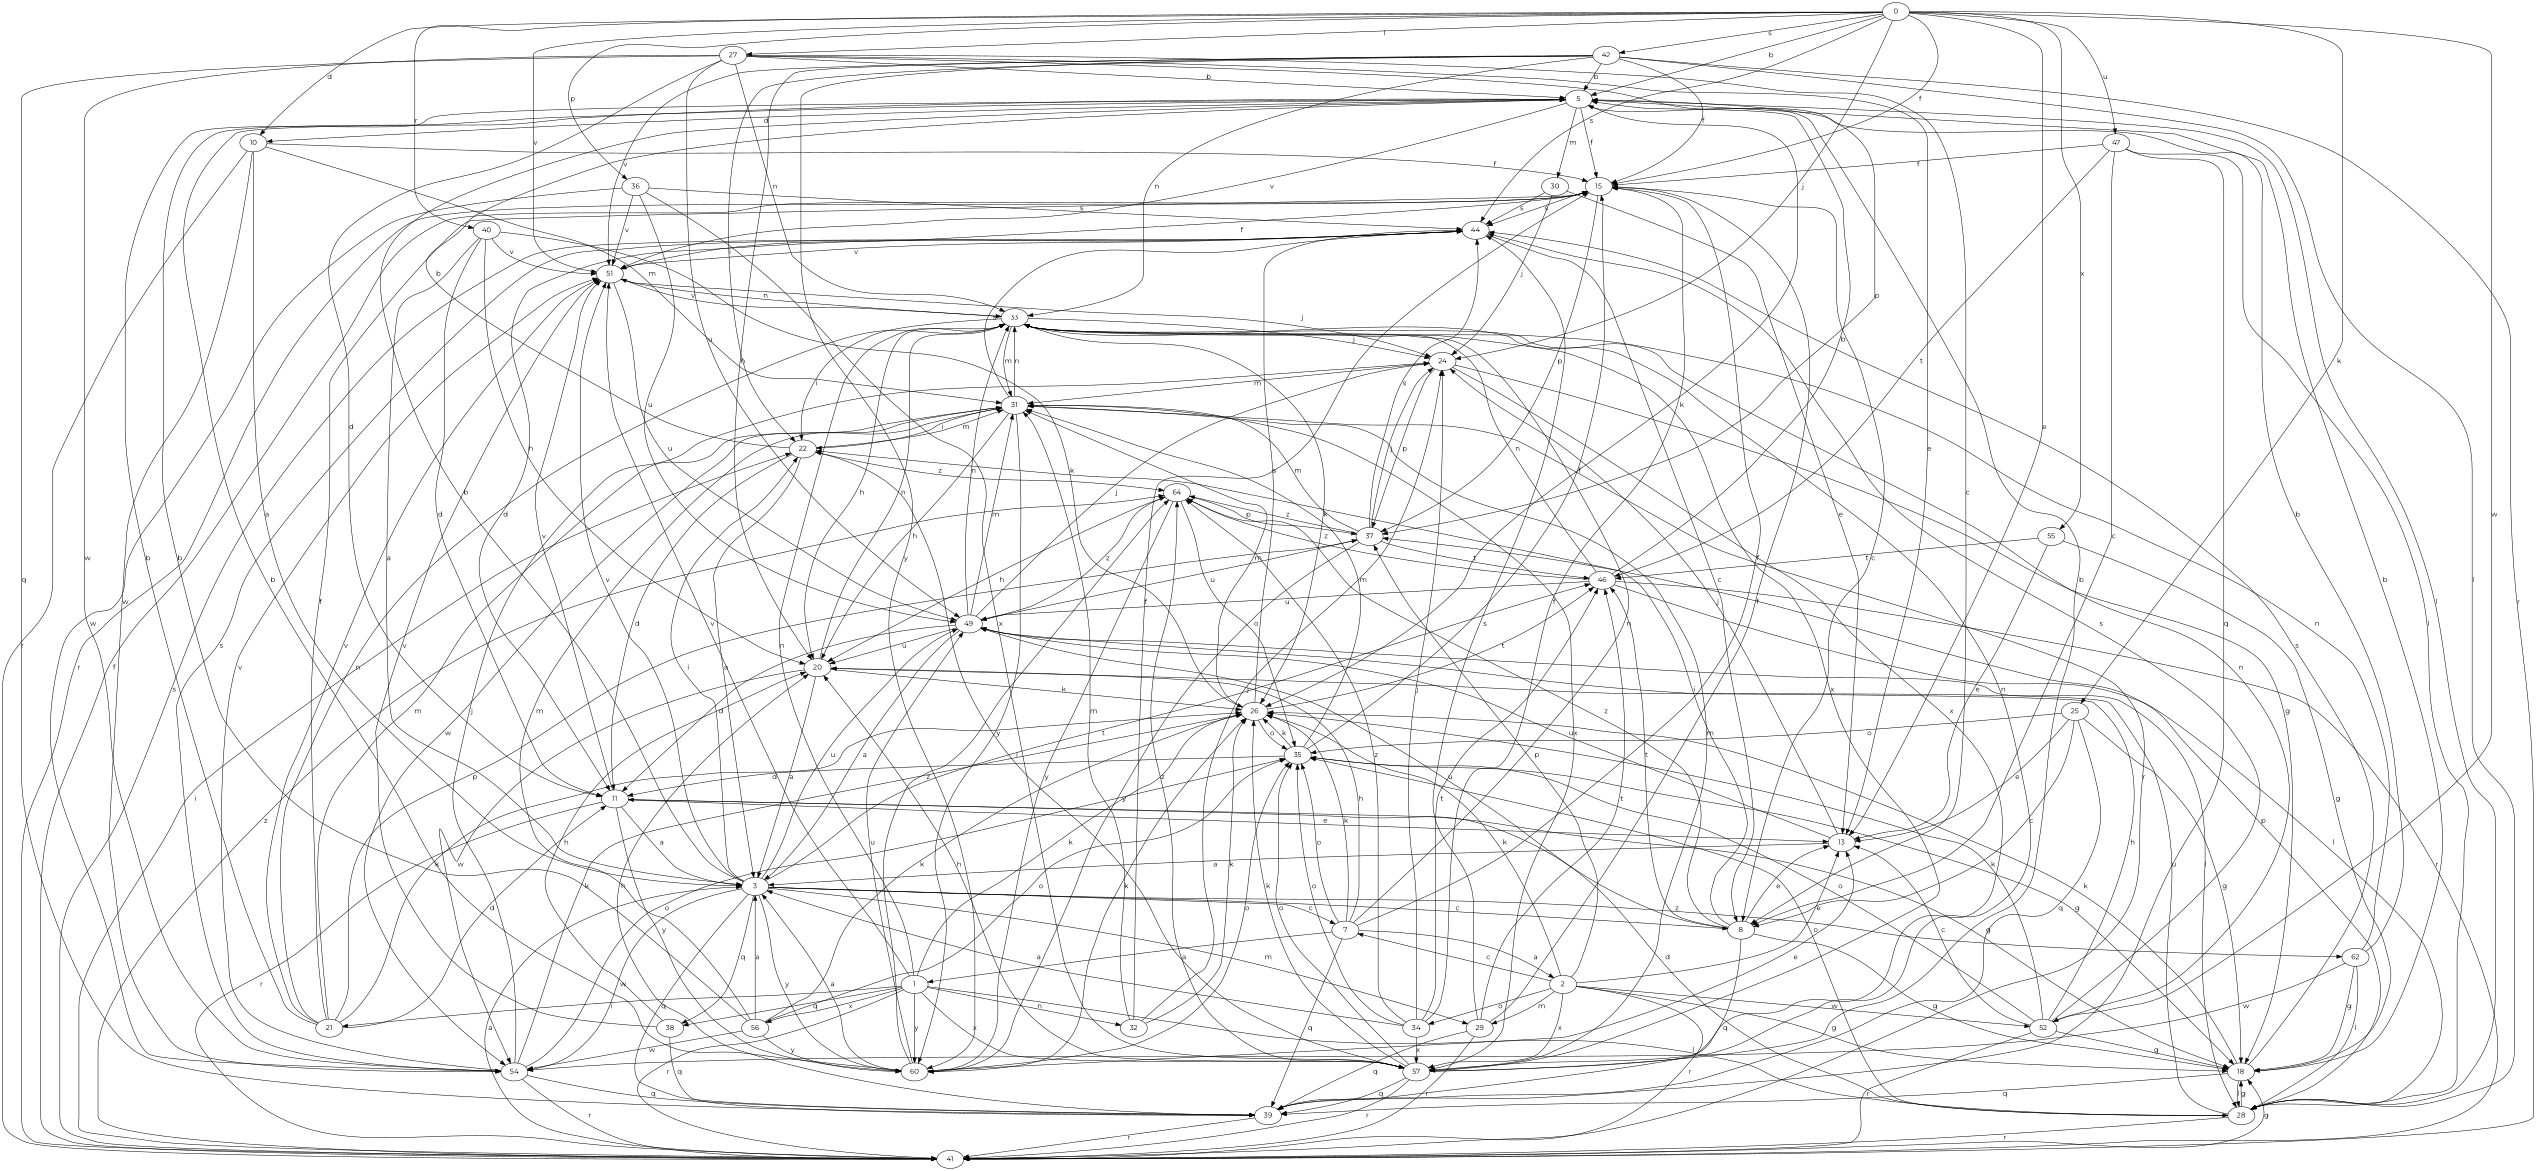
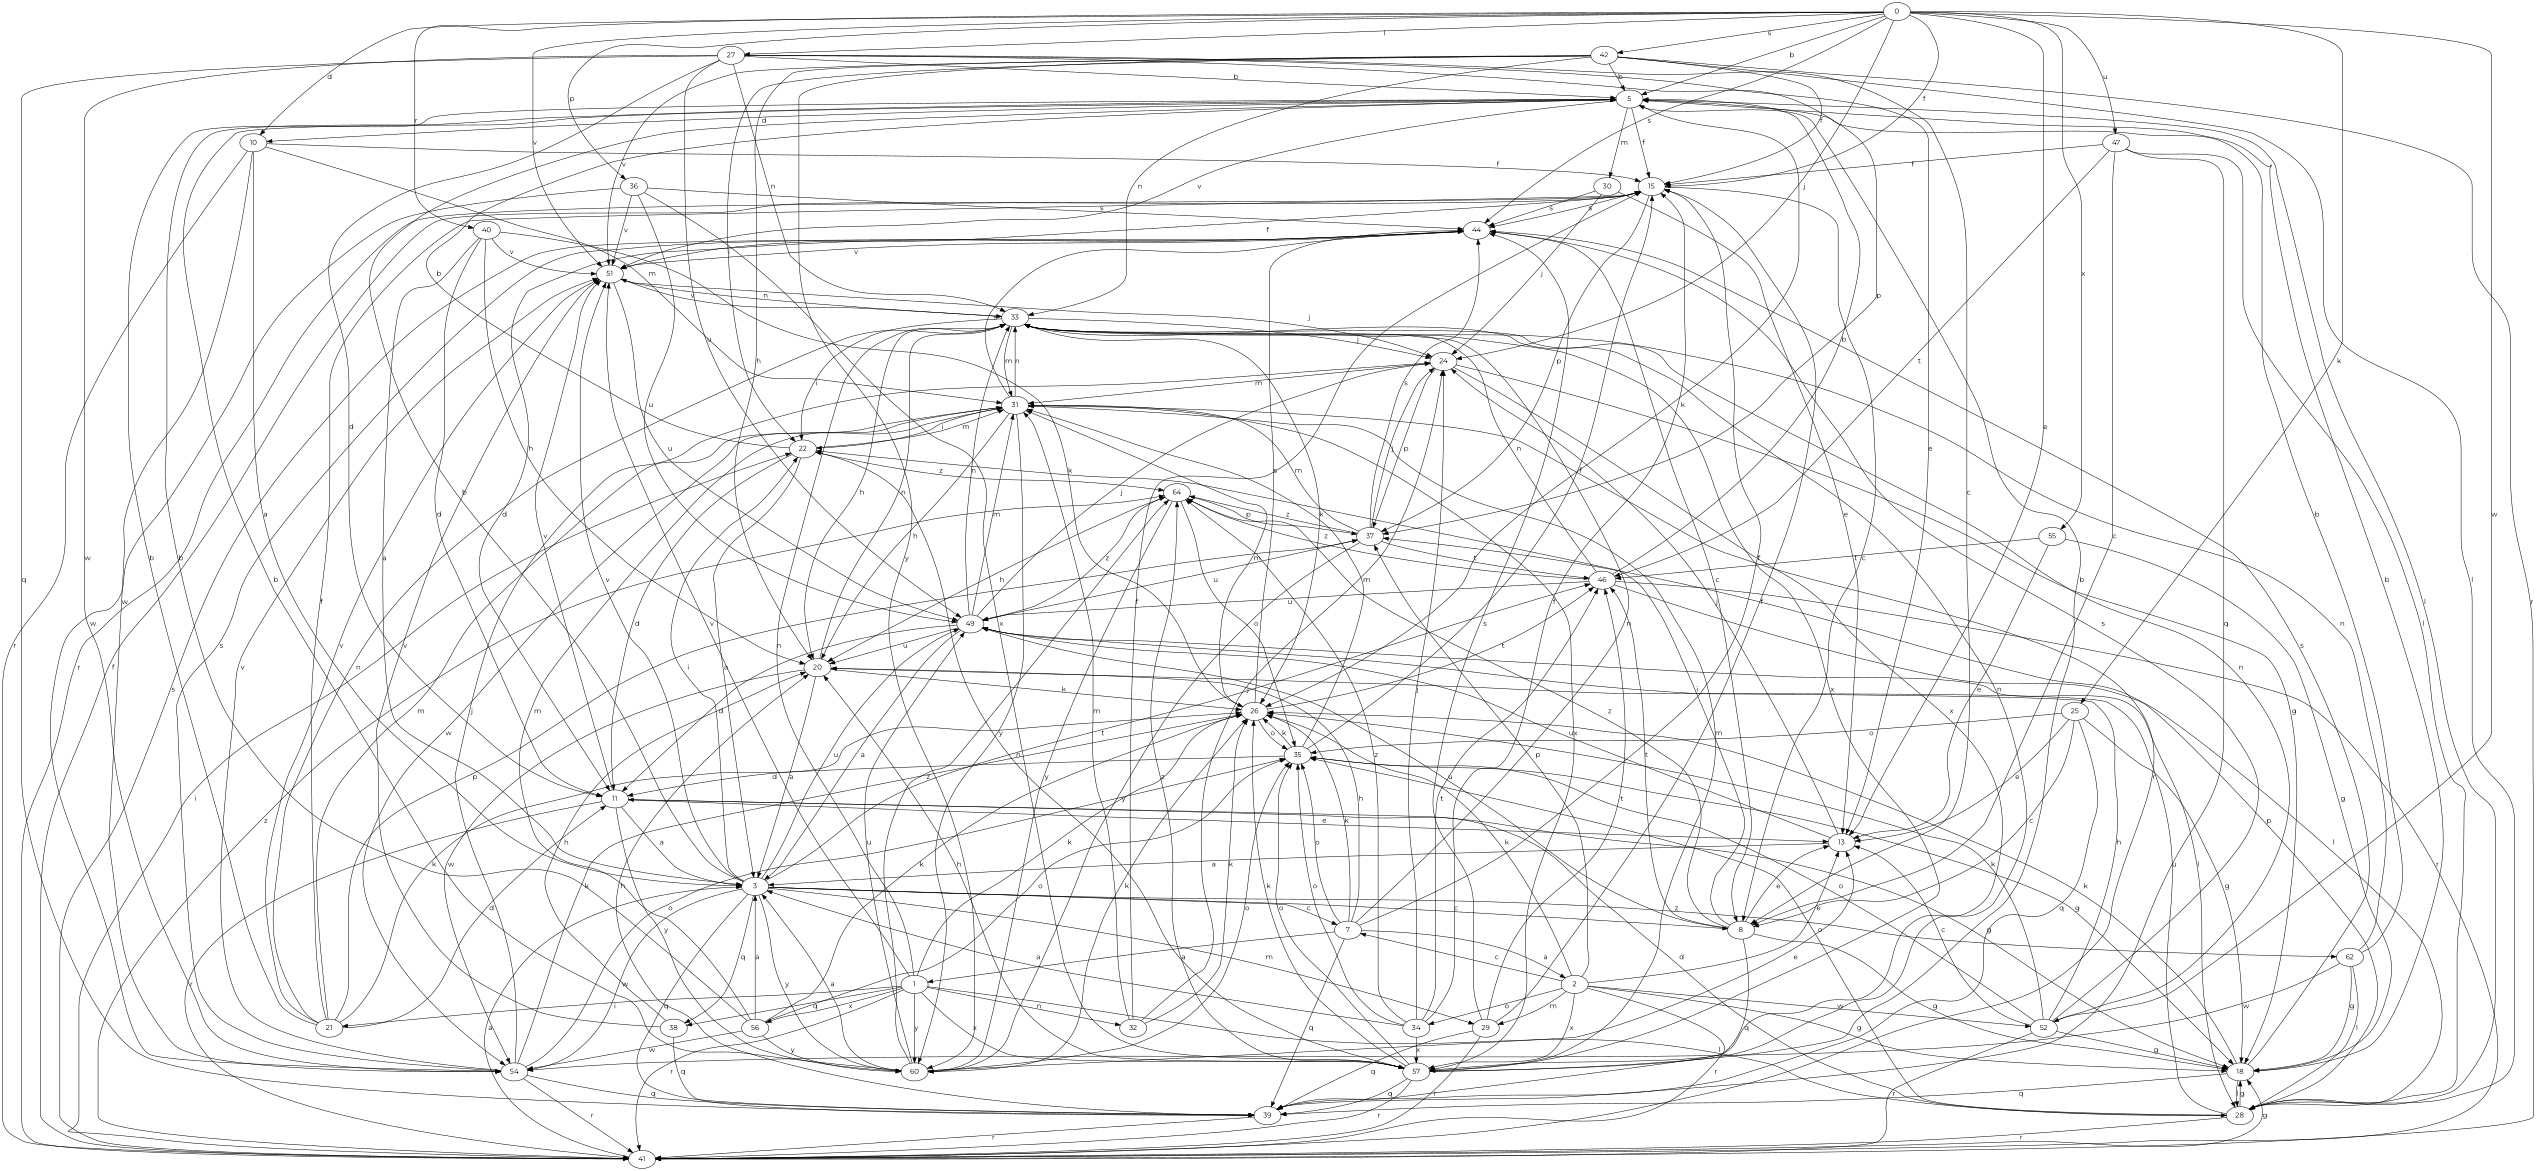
edge "57" -> "22": label "i" -> "n"
